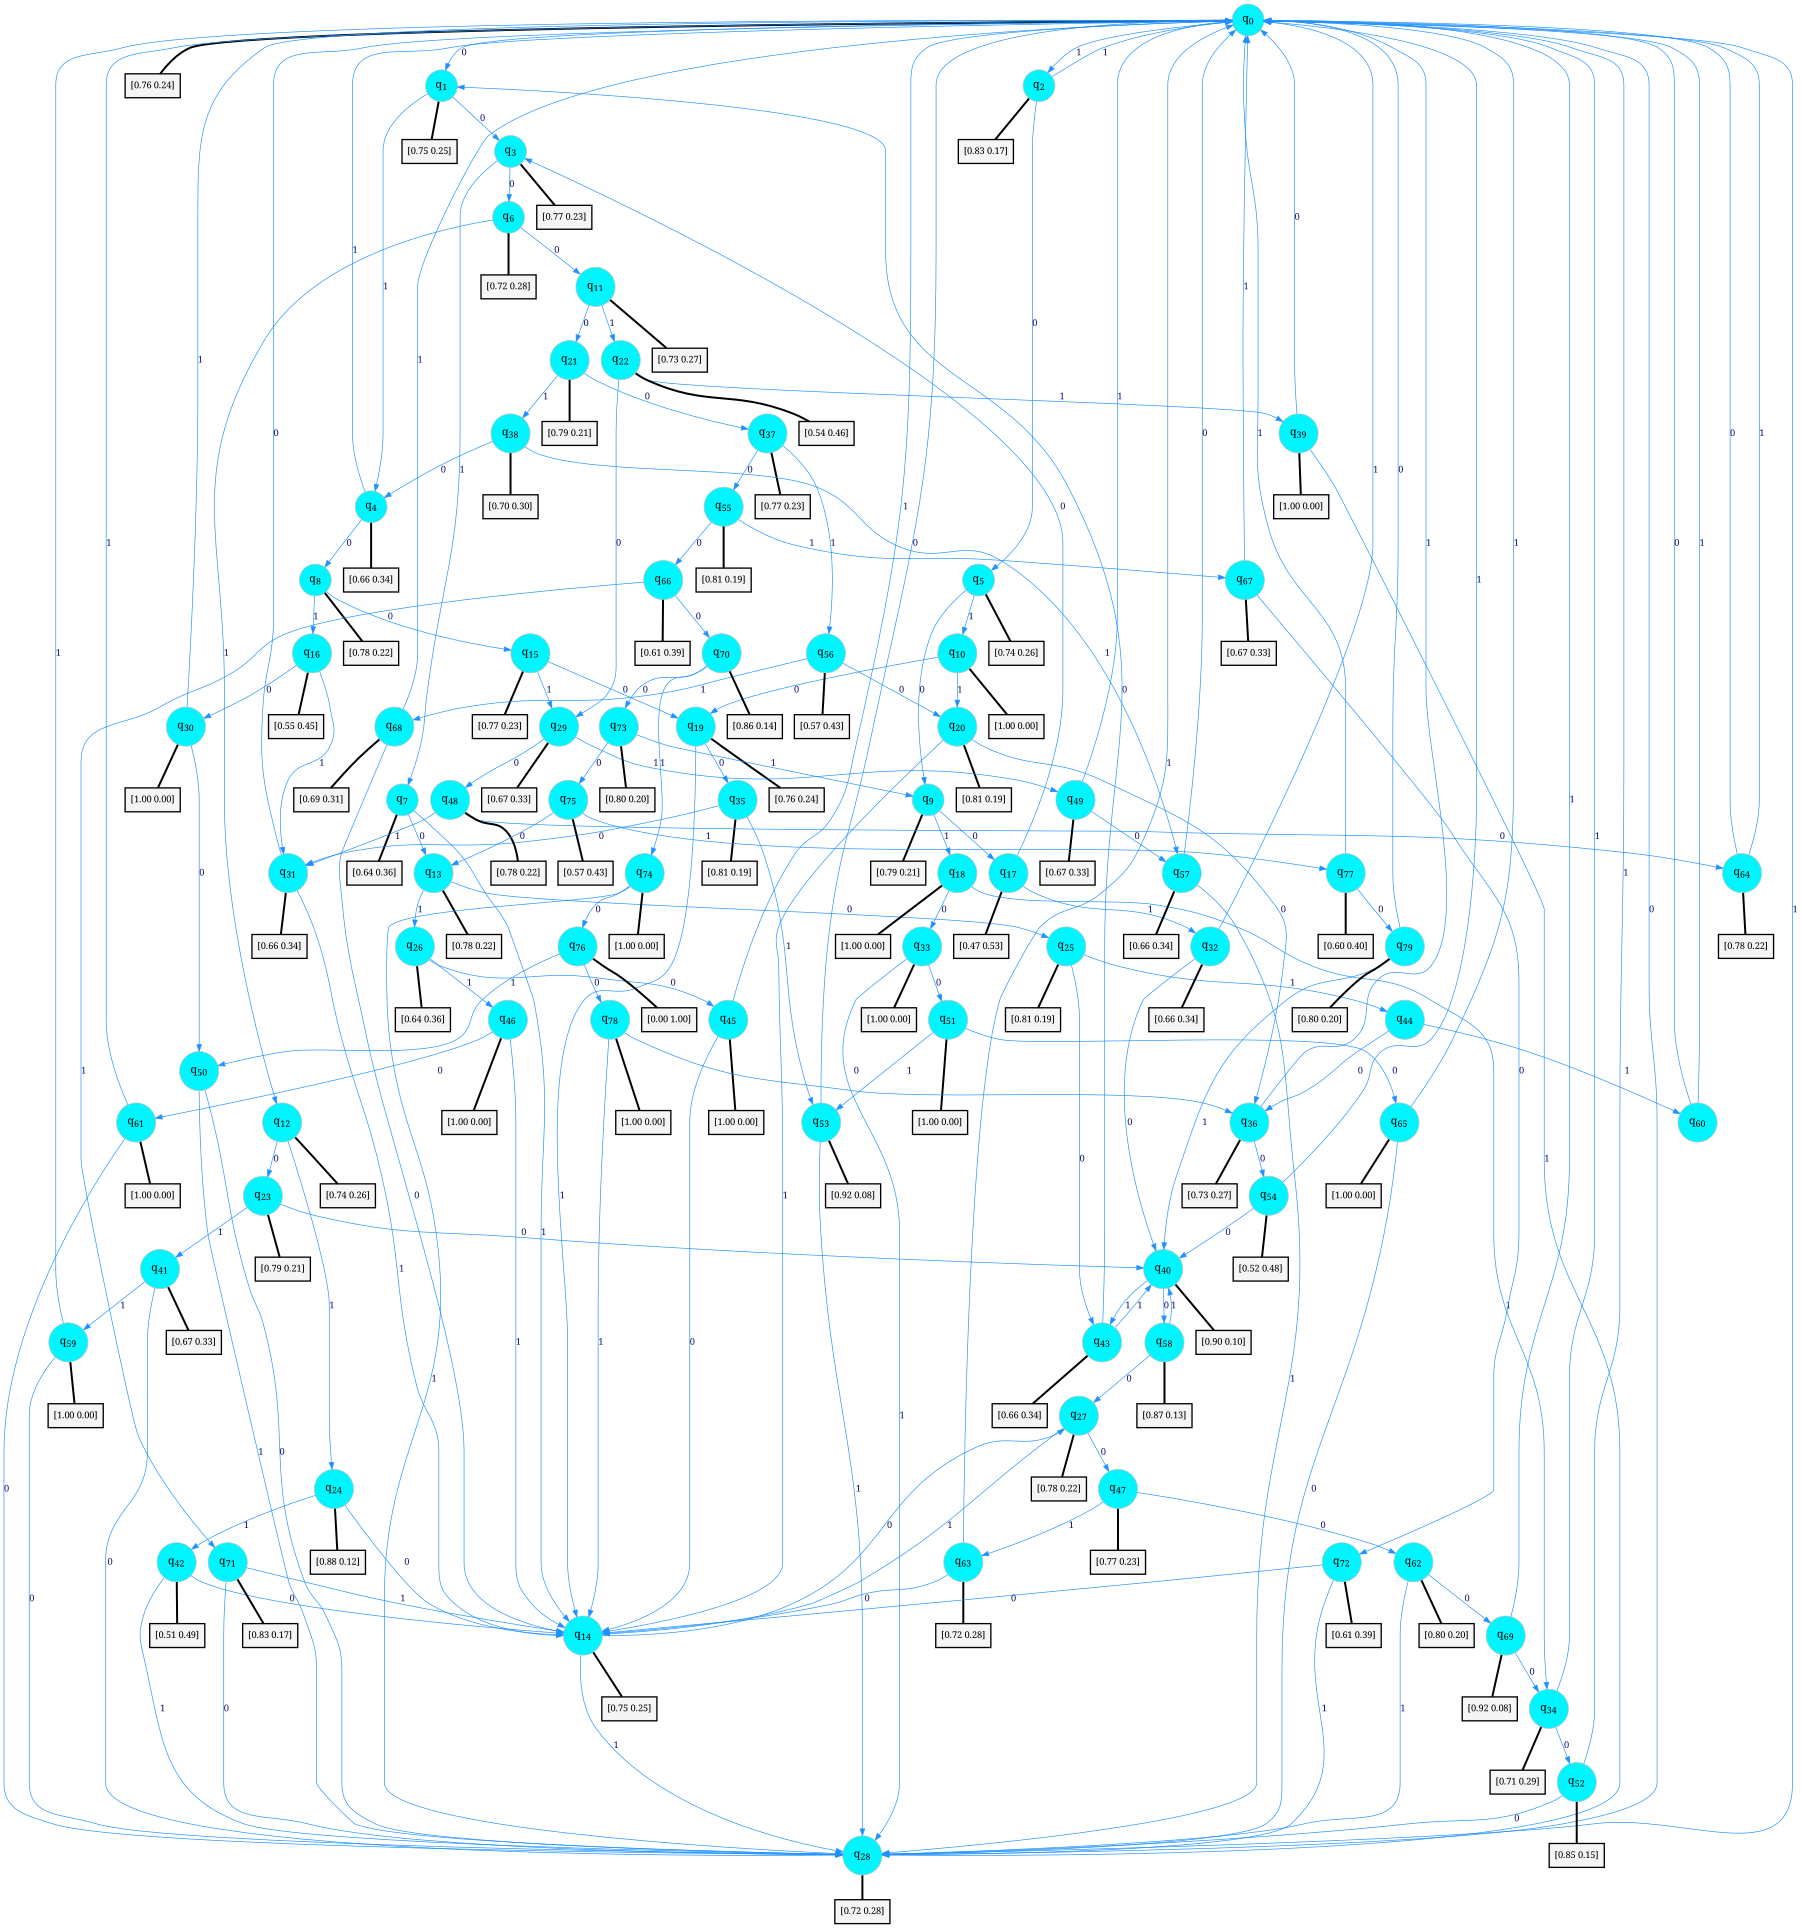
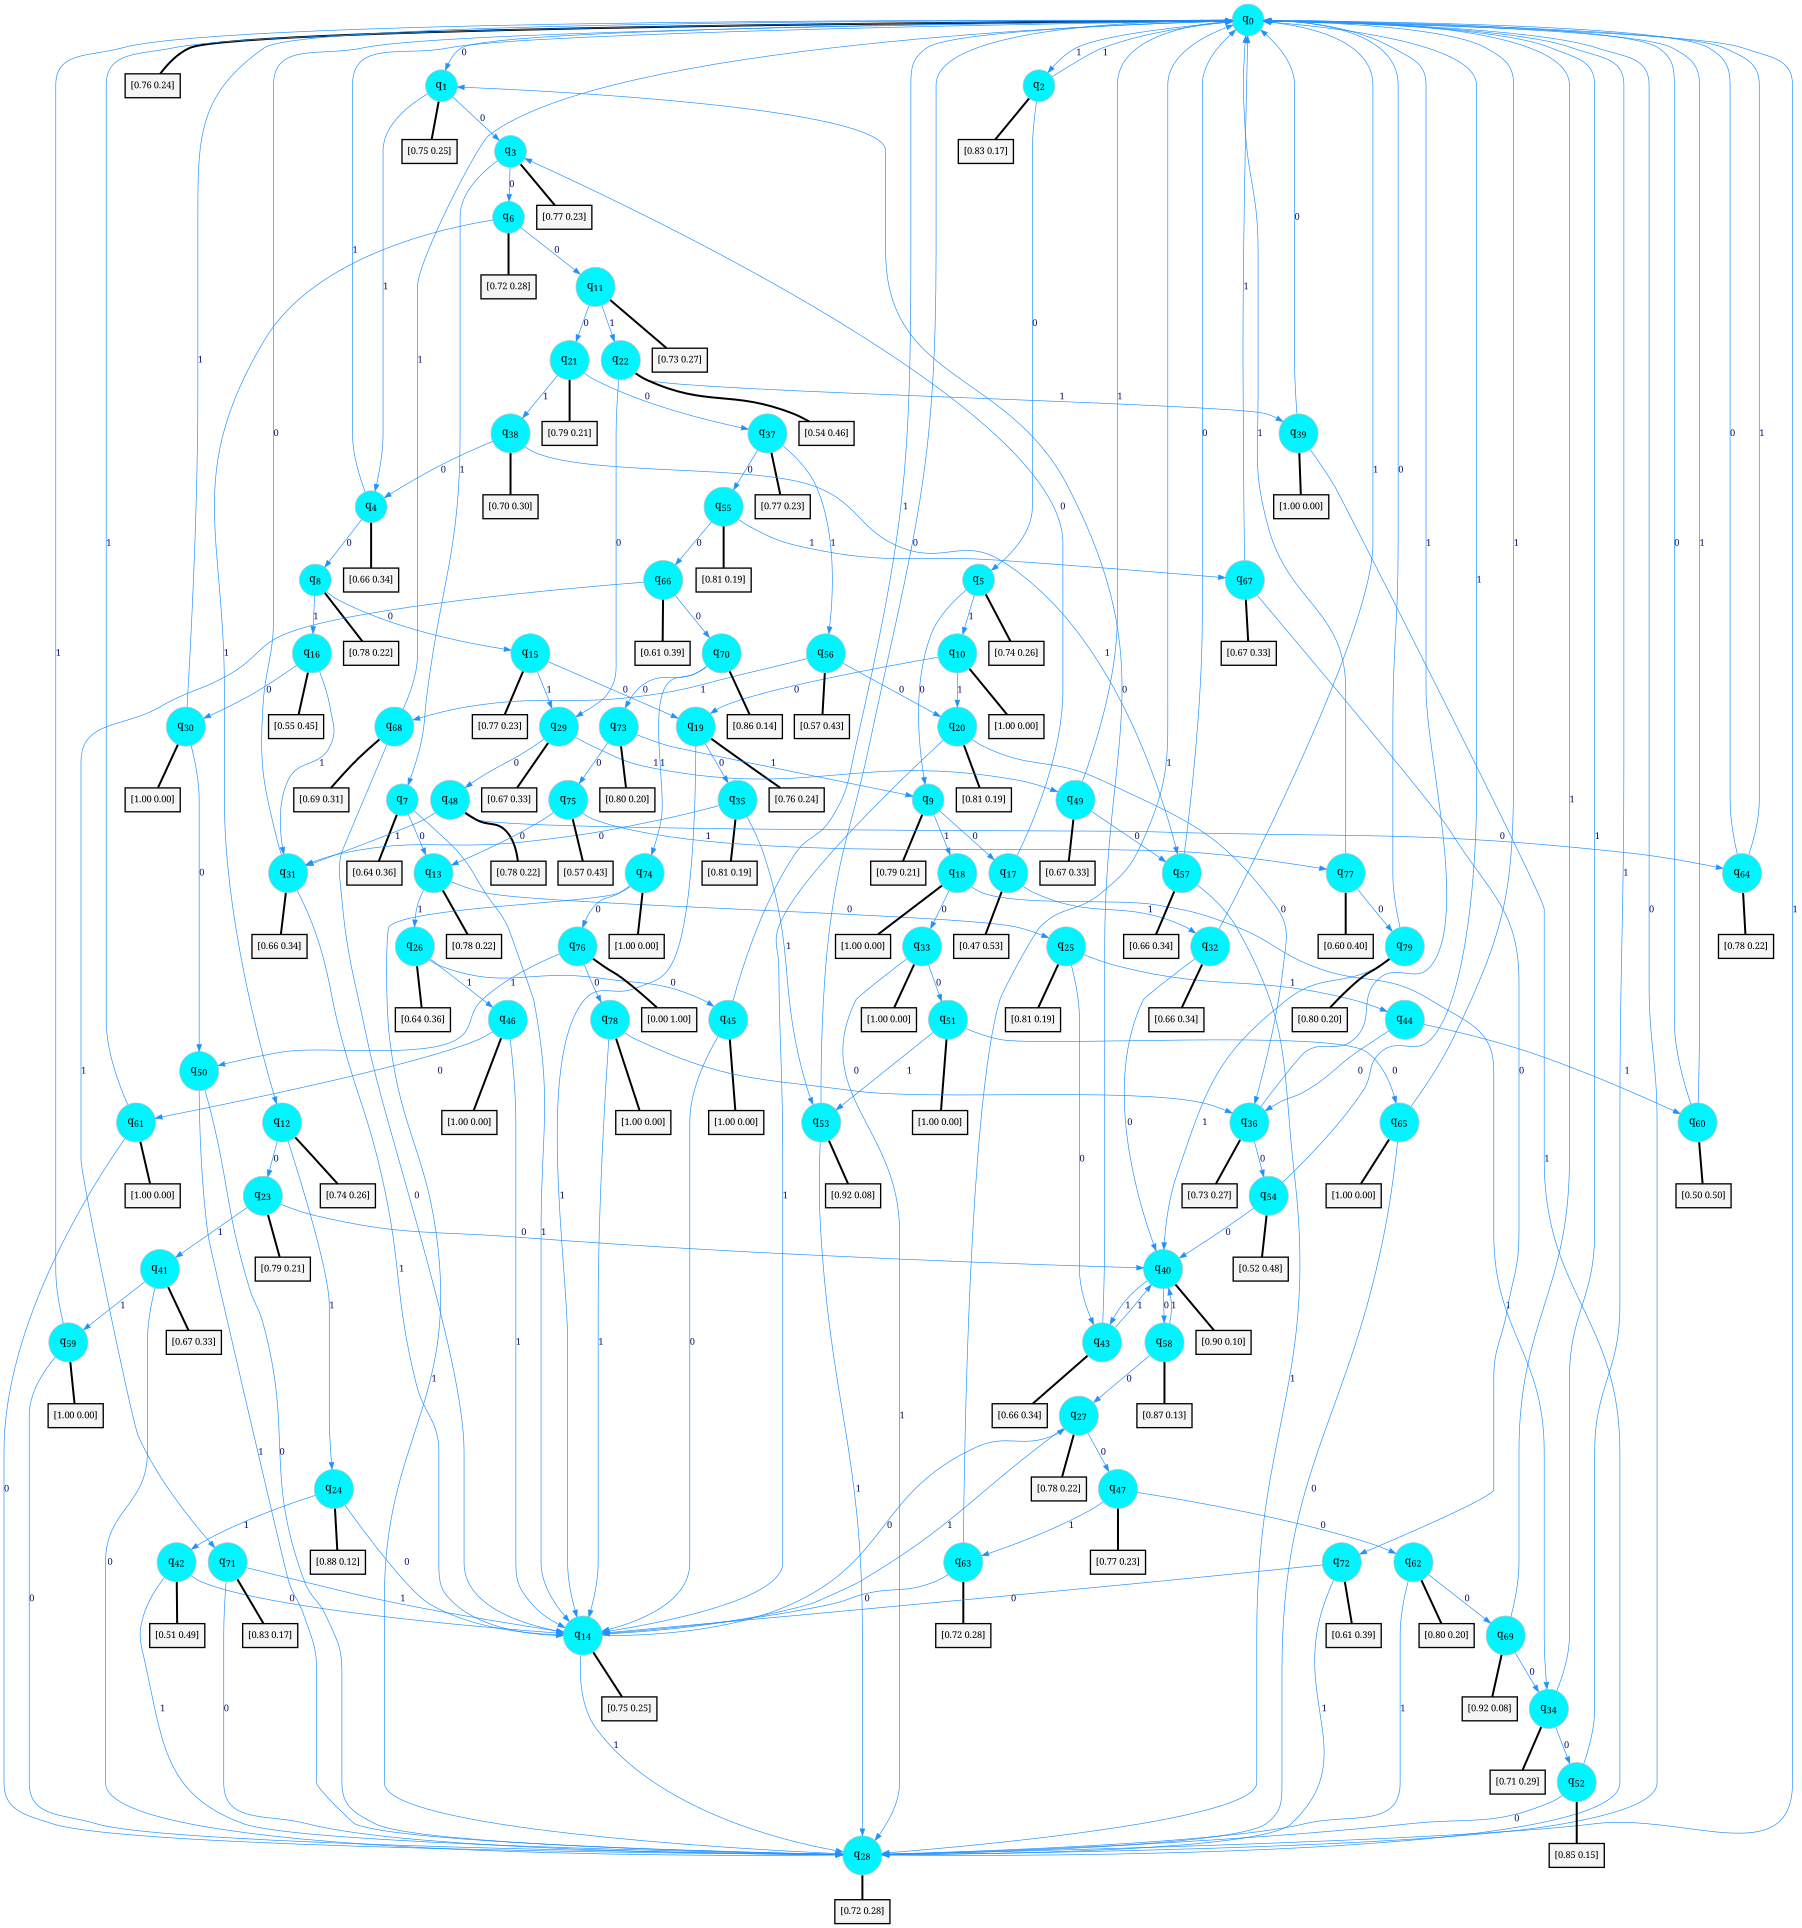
node "[0.50 0.50]": added
